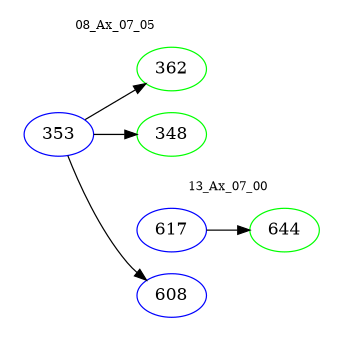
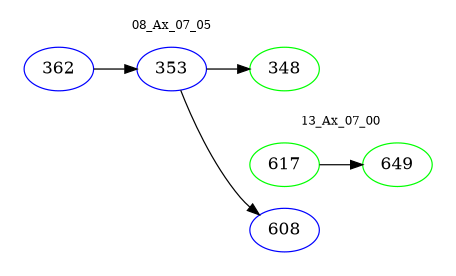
node "362": color green -> blue
edge "353" -> "362": reversed
node "617": color blue -> green
node "644": label "644" -> "649"
